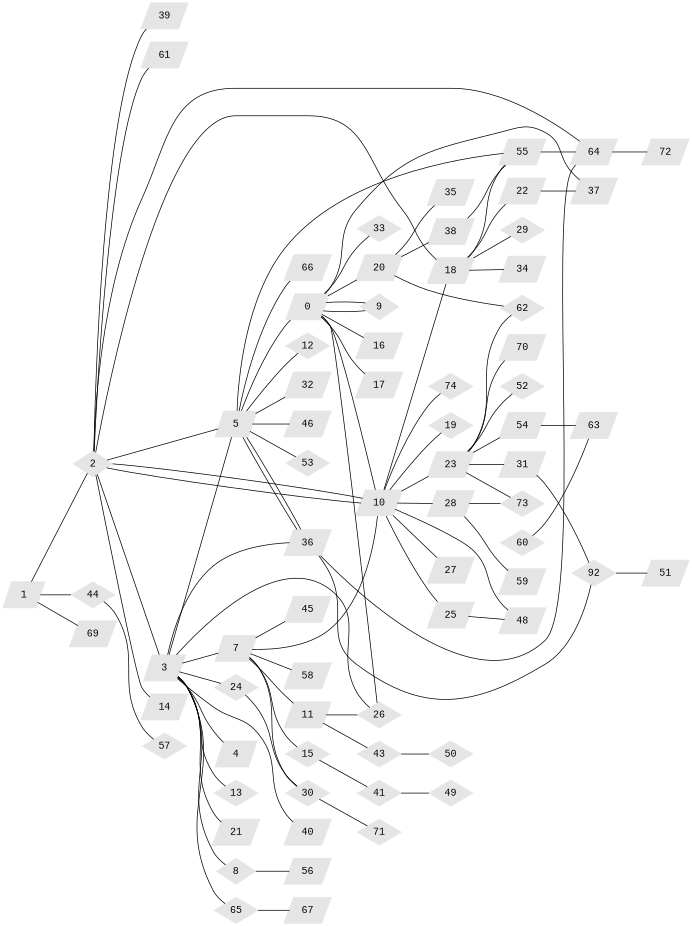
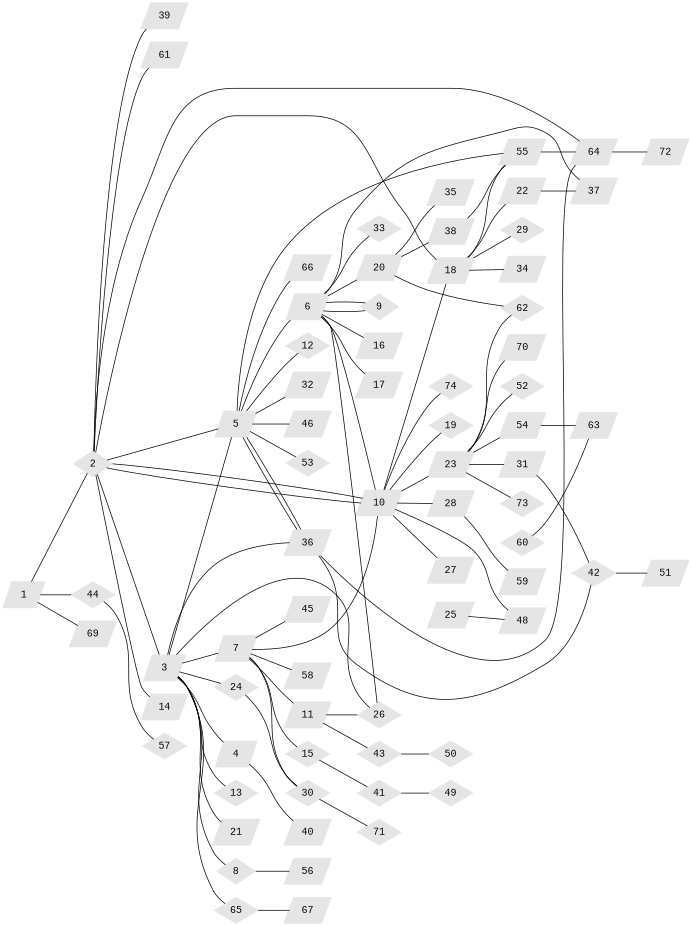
node "0": label "0" -> "6"
edge "28" -- "73": removed
edge "10" -- "25": removed
node "92": label "92" -> "42"
edge "3" -- "40": now "4" -- "40"
